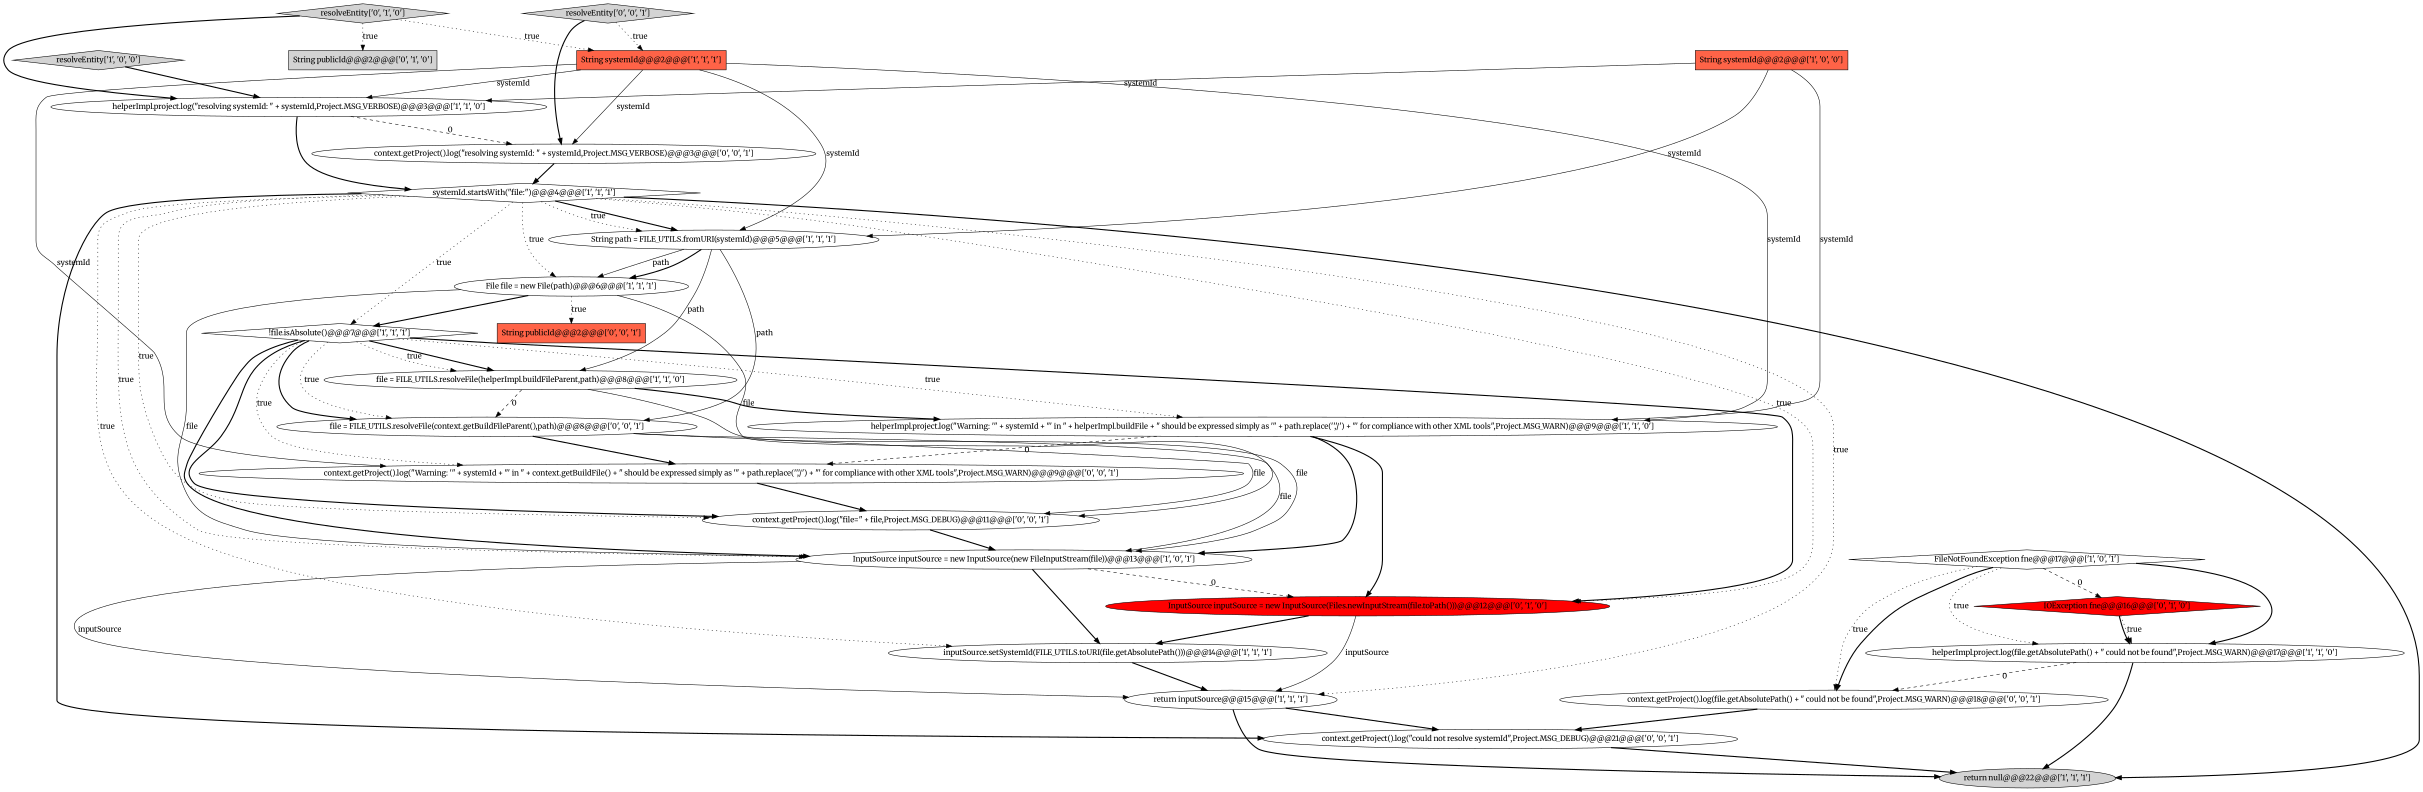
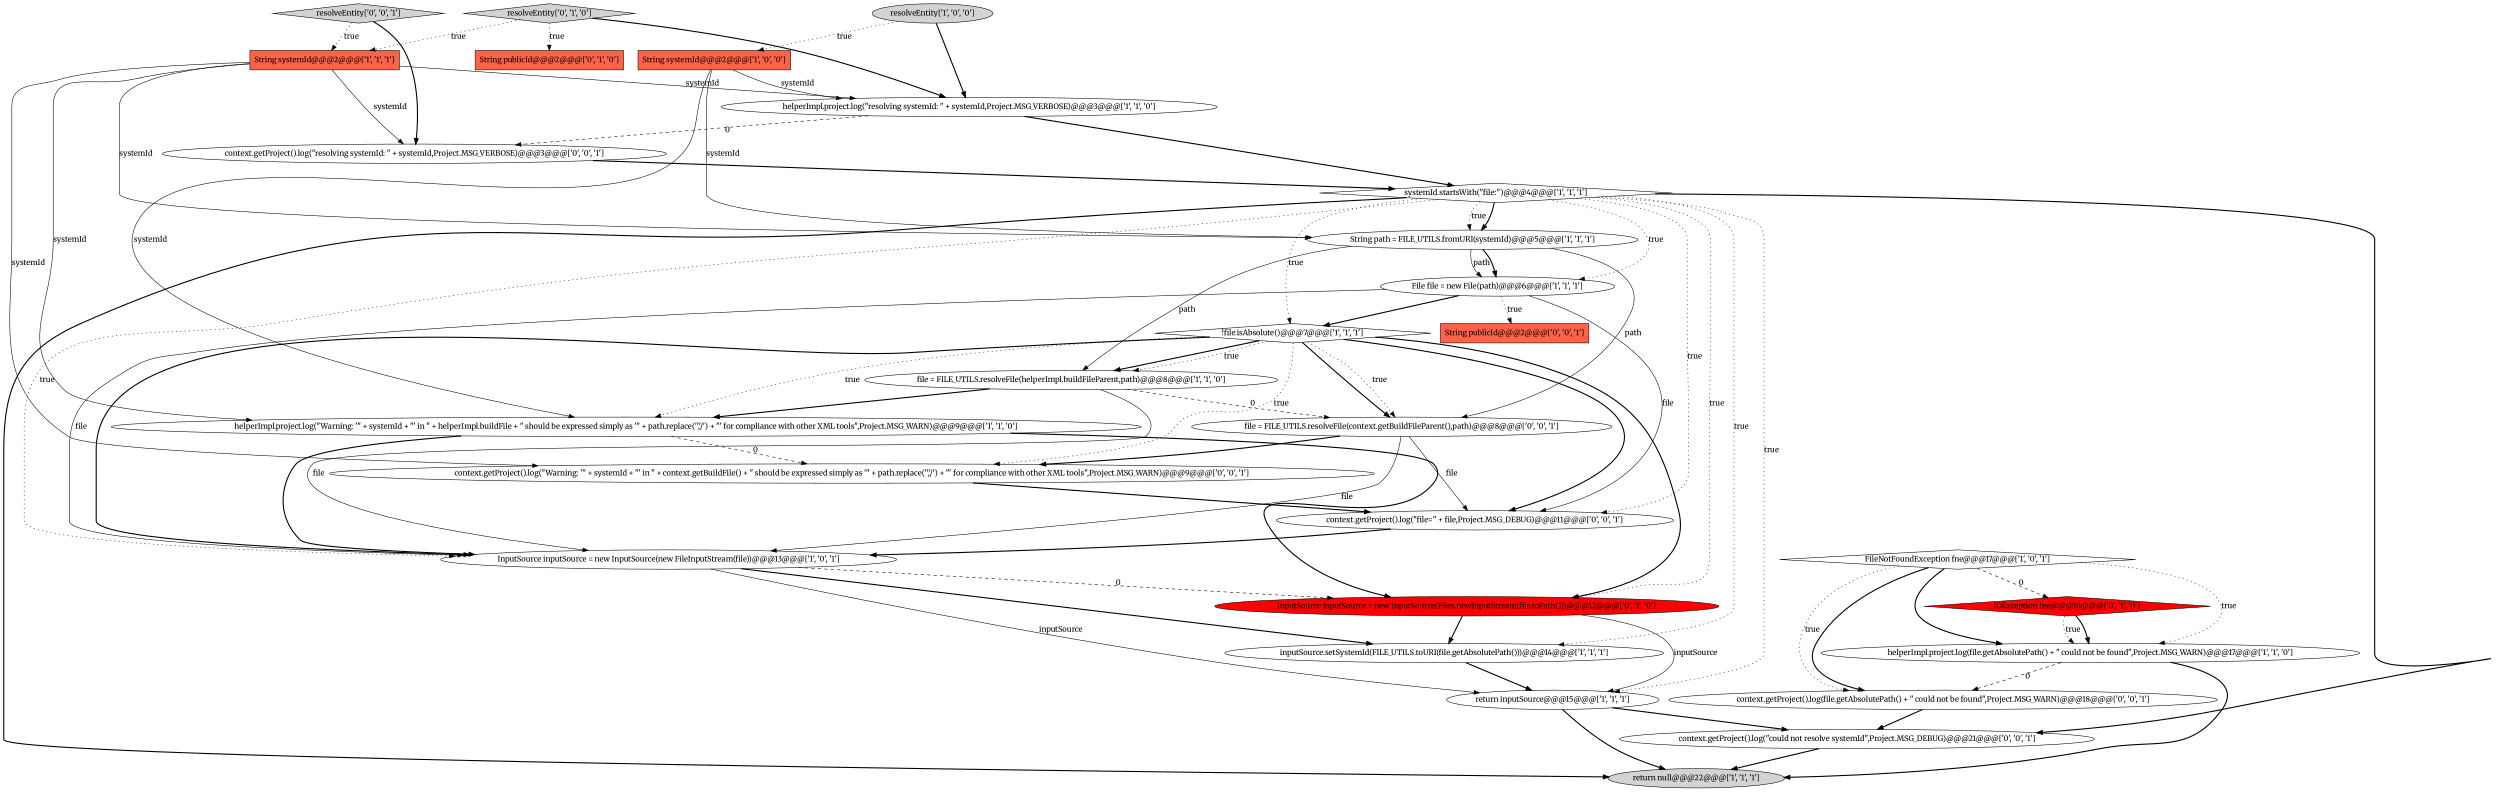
edge "resolveEntity['1', '0', '0']" -> "String systemId@@@2@@@['1', '0', '0']": added, label "true"
node "resolveEntity['1', '0', '0']": shape diamond -> ellipse
node "String publicId@@@2@@@['0', '1', '0']": fillcolor lightgray -> tomato
